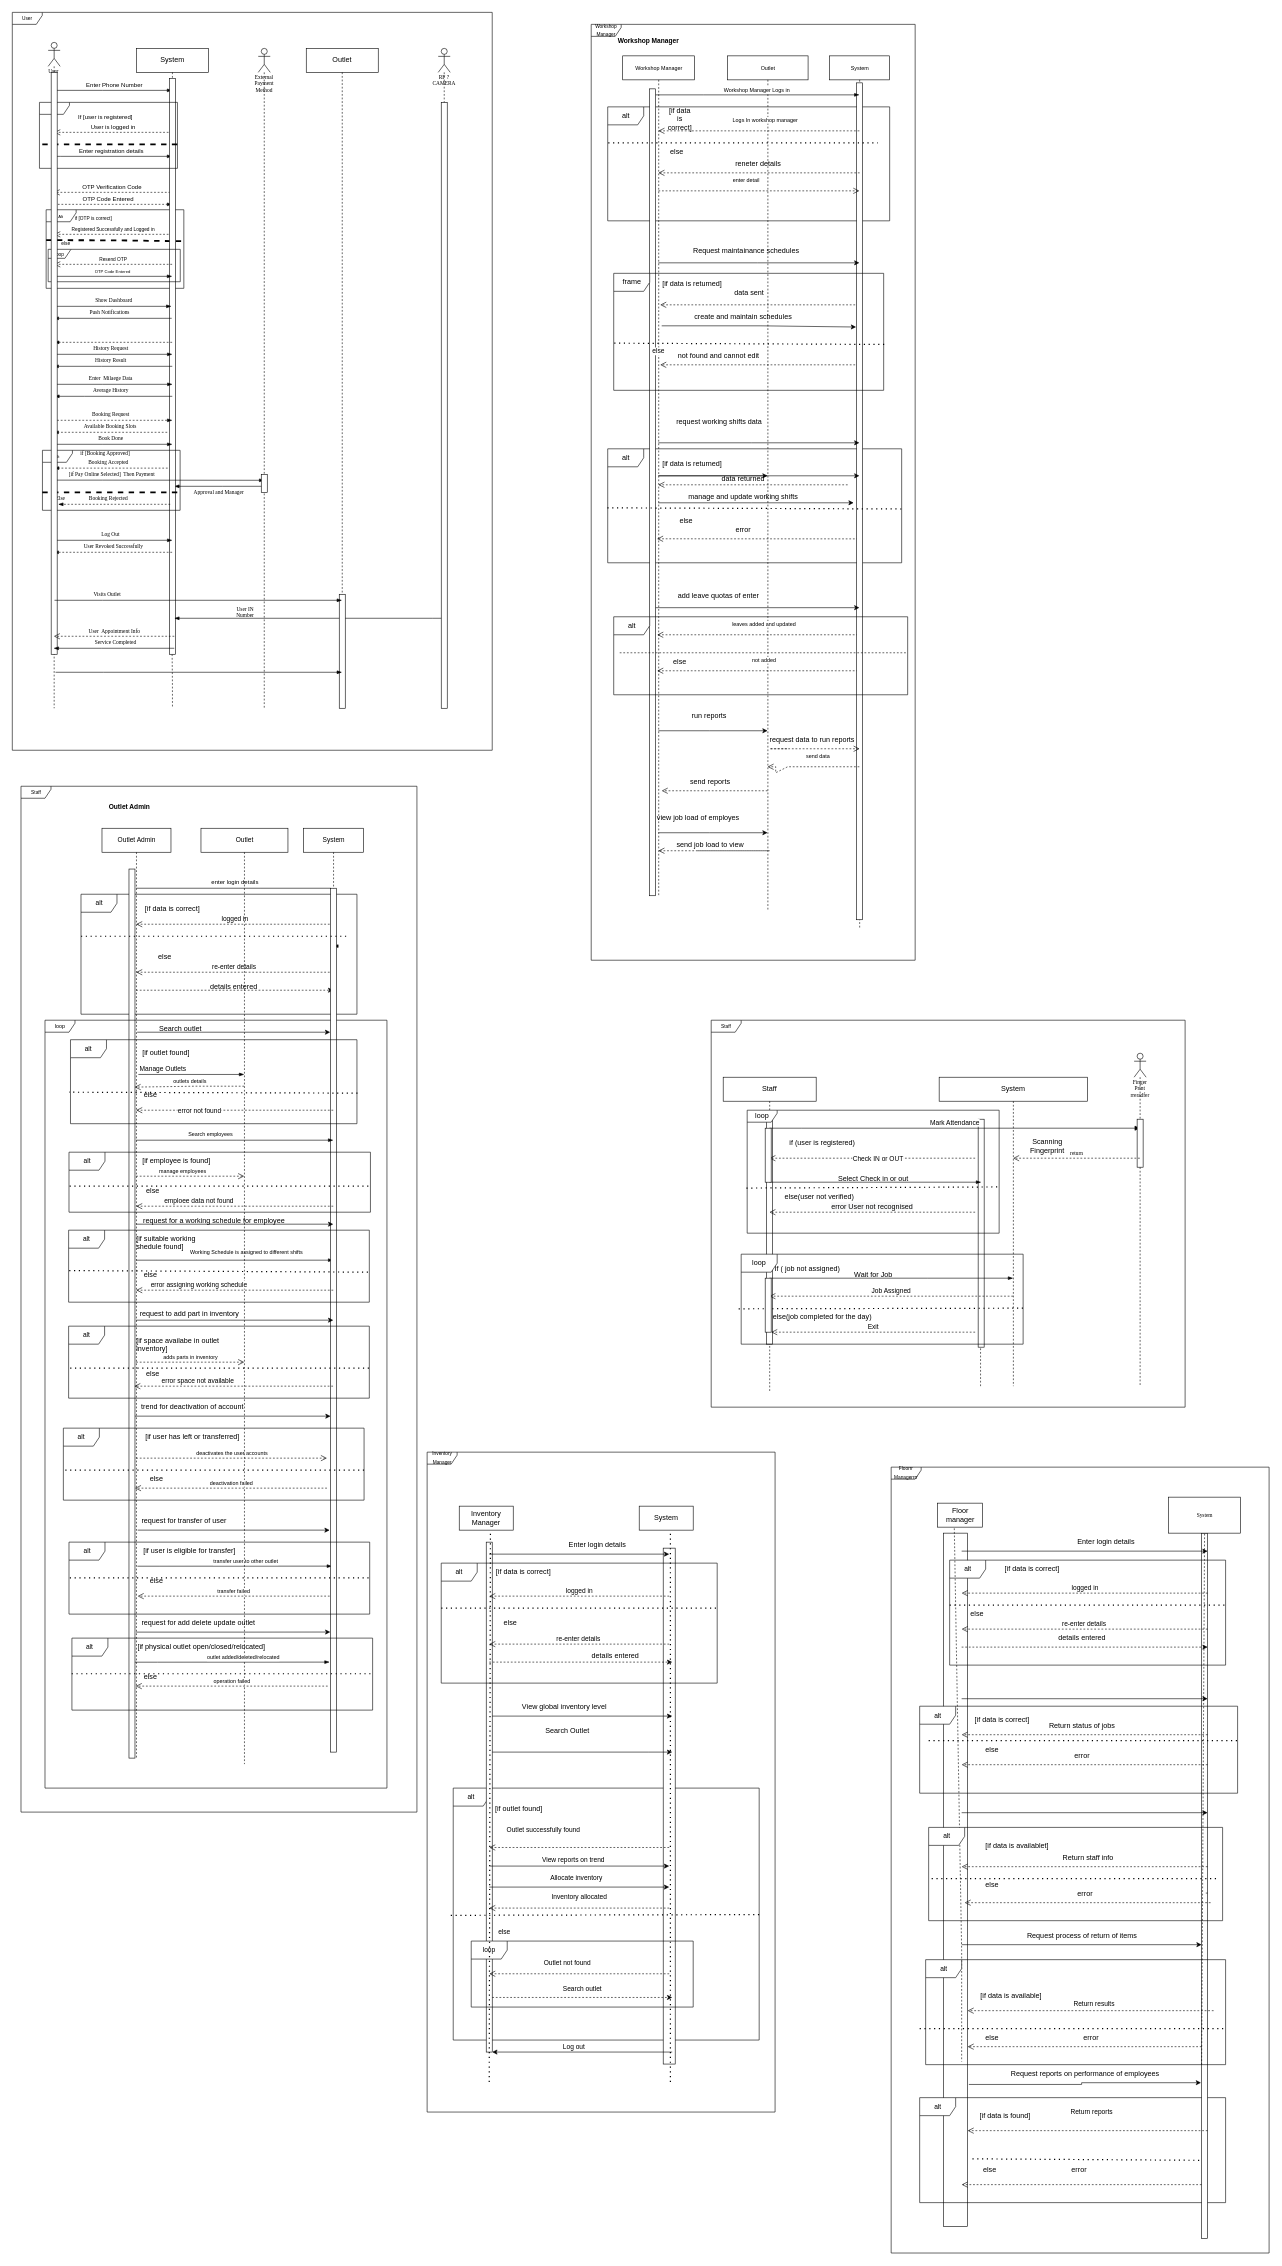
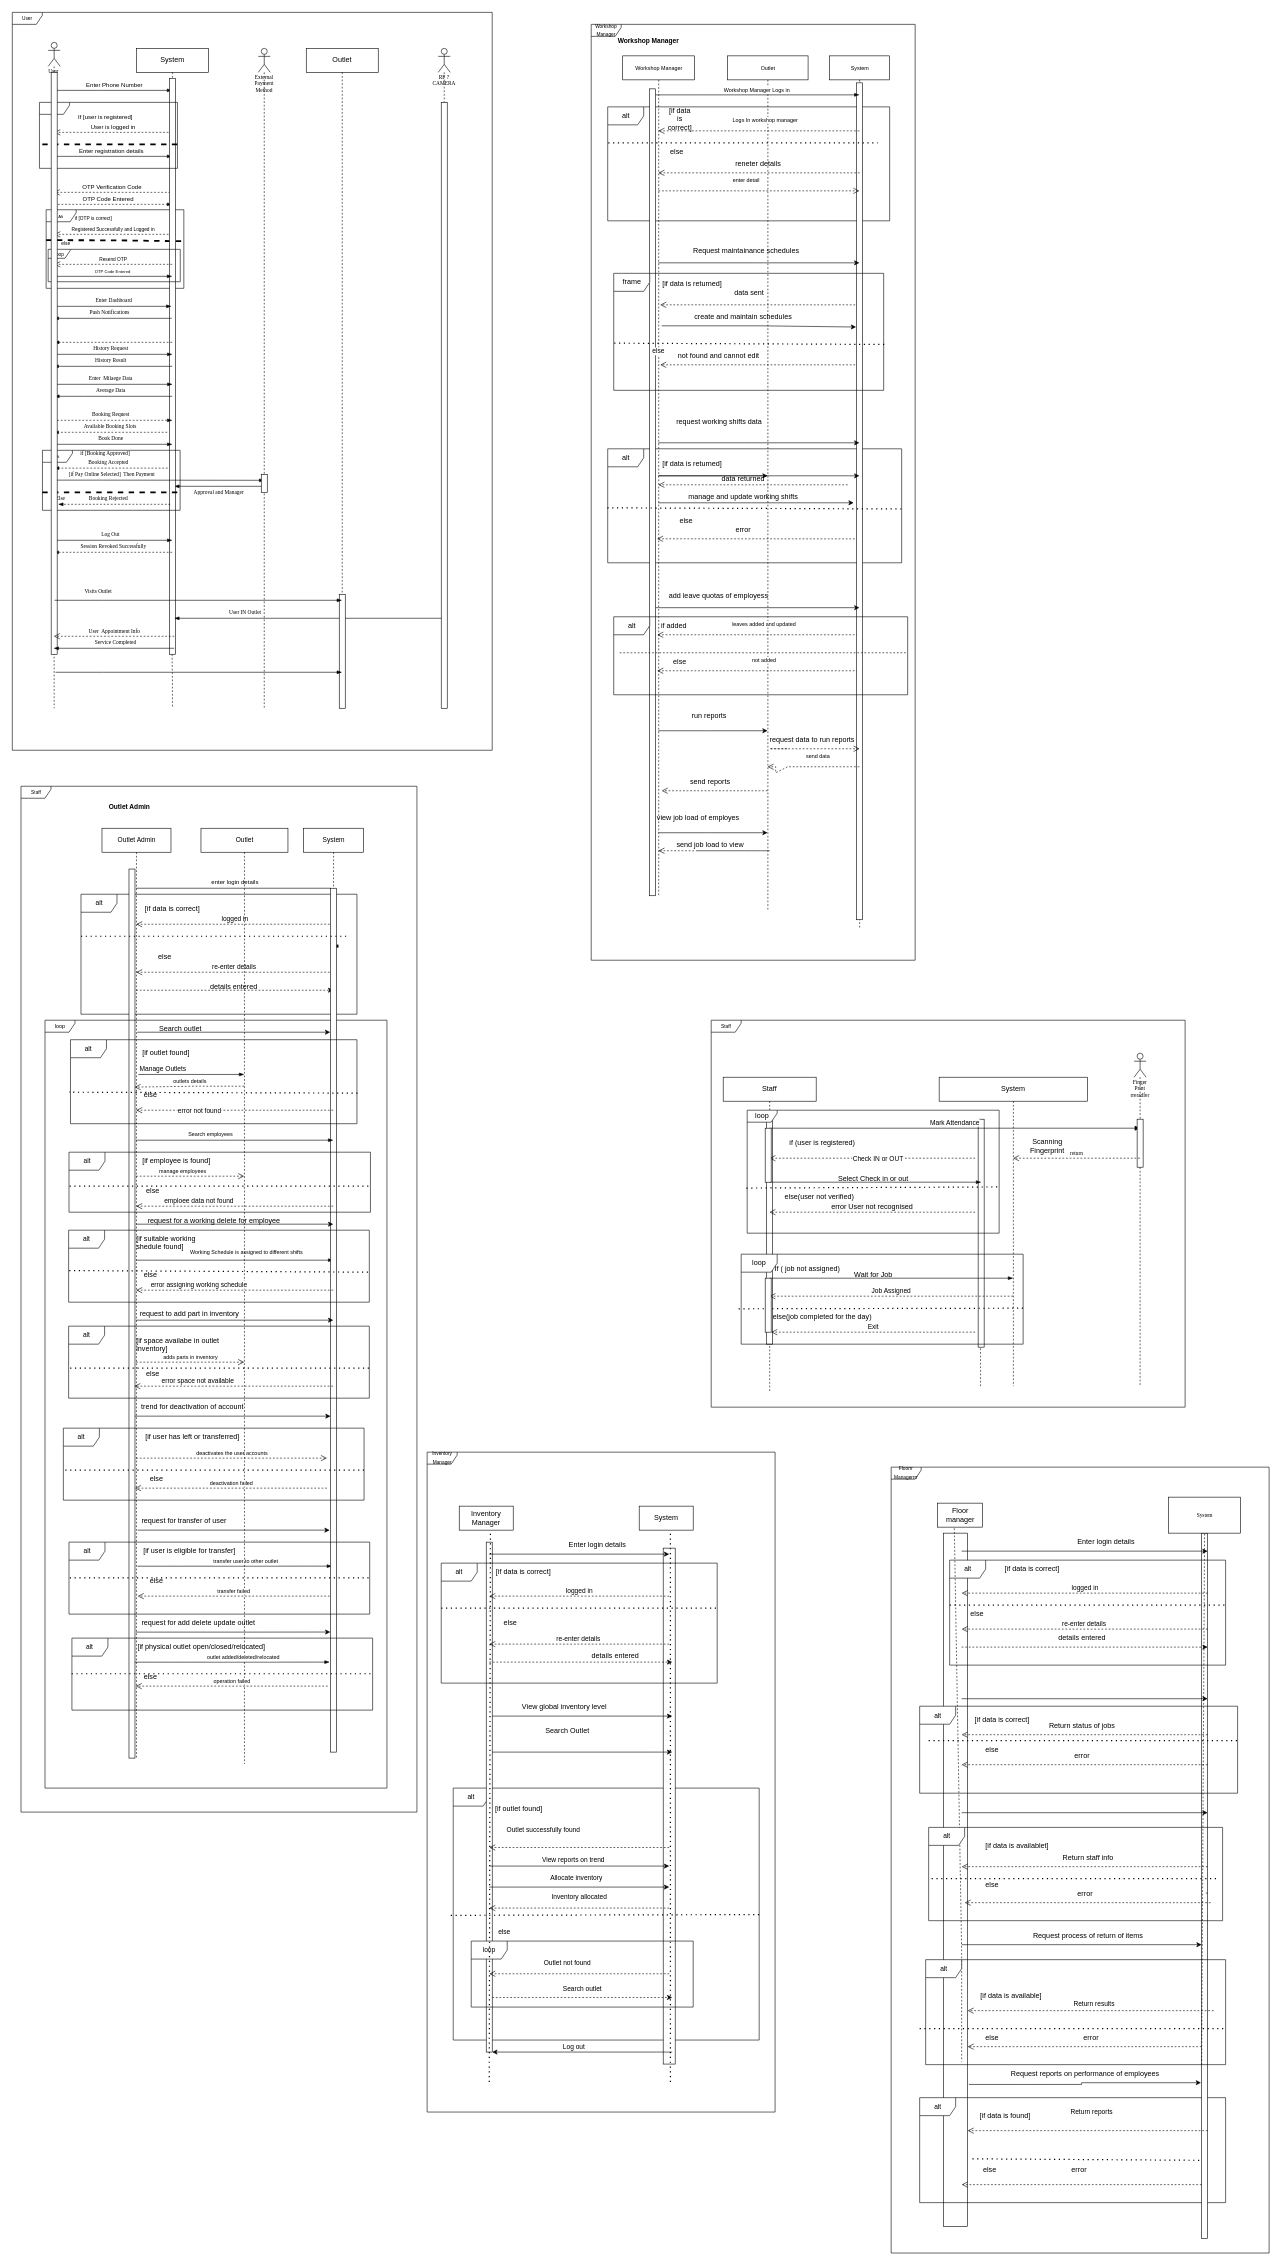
node "Show Dashboard": label "Show Dashboard" -> "Enter Dashboard"
node "Average History": label "Average History" -> "Average Data"
node "User Revoked Successfully": label "User Revoked Successfully" -> "Session Revoked Successfully"
node "Visits Outlet": moved (107, 594) -> (98, 591)
node "add leave quotas of enter": label "add leave quotas of enter" -> "add leave quotas of employess"
node "User IN Number": label "User IN Number" -> "User IN Outlet"
node "if added": added
node "request for a working schedule for employee": label "request for a working schedule for employee" -> "request for a working delete for employee"
node "Request process of return of items": moved (1082, 1936) -> (1088, 1936)
